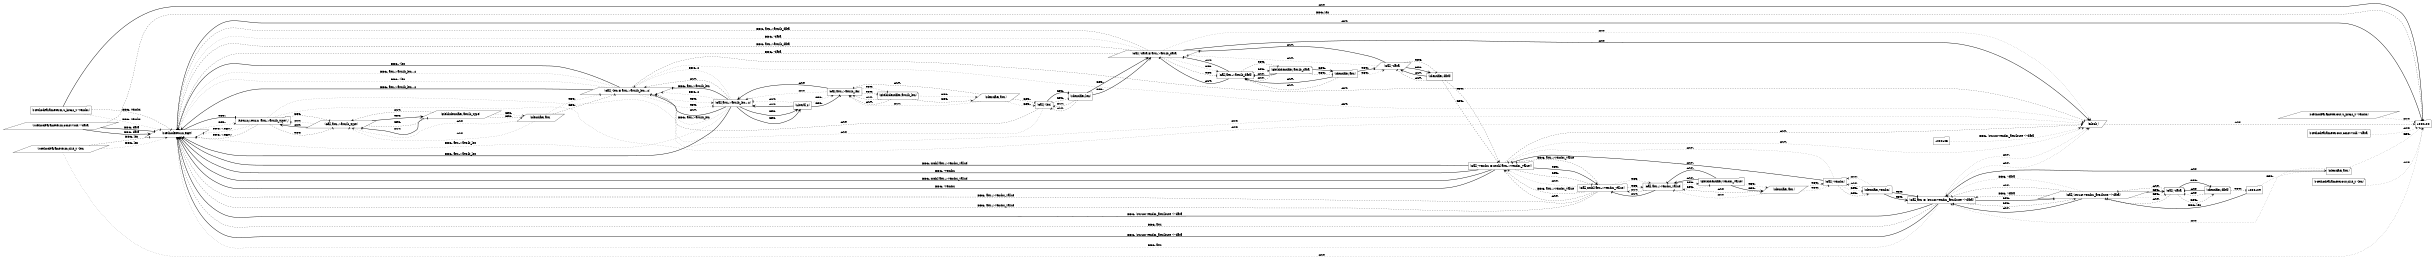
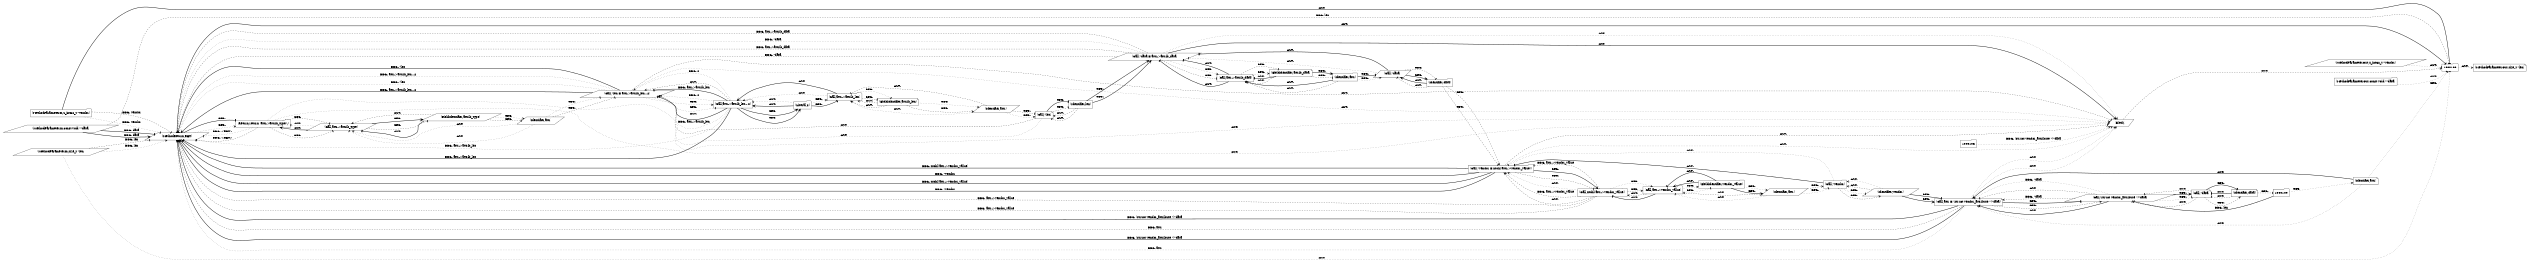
edge "(MethodParameterOut,size_t *len)" -> "1000100": reversed
node "(Identifier,vendor)": shape folder -> parallelogram
